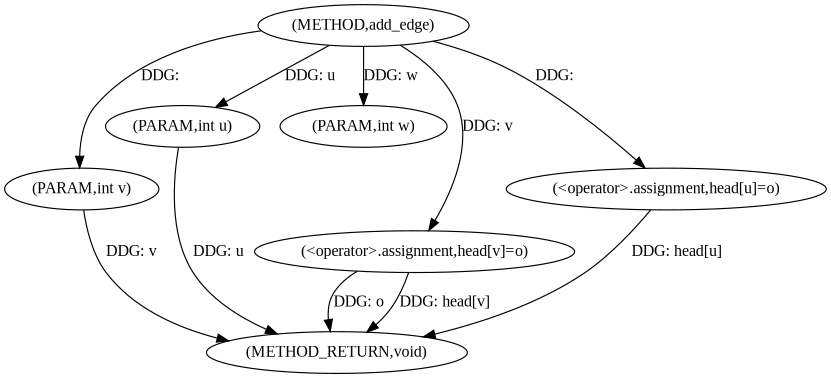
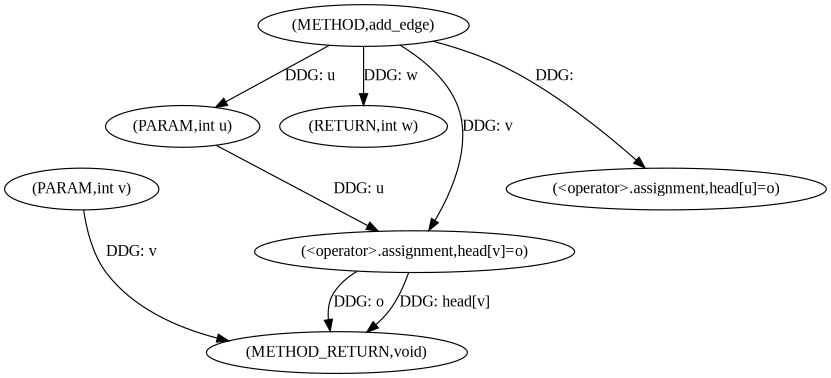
edge "(METHOD,add_edge)" -> "(PARAM,int v)": removed, label "DDG:"
node "(PARAM,int w)": label "(PARAM,int w)" -> "(RETURN,int w)"
edge "(PARAM,int u)" -> "(METHOD_RETURN,void)": now "(PARAM,int u)" -> "(<operator>.assignment,head[v]=o)"
edge "(<operator>.assignment,head[u]=o)" -> "(METHOD_RETURN,void)": removed, label "DDG: head[u]"
